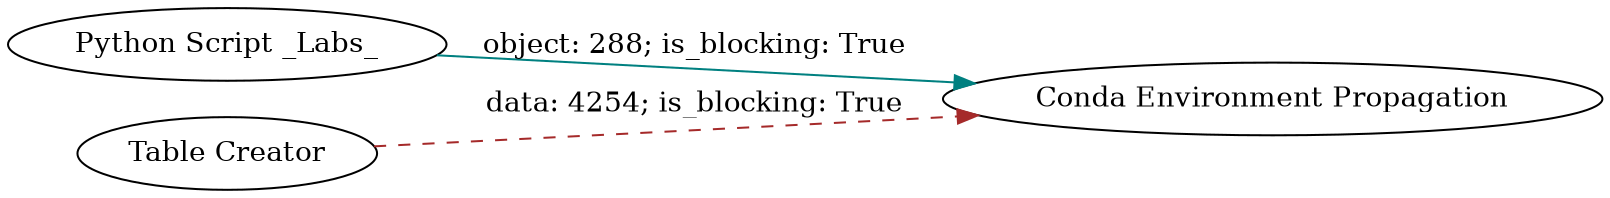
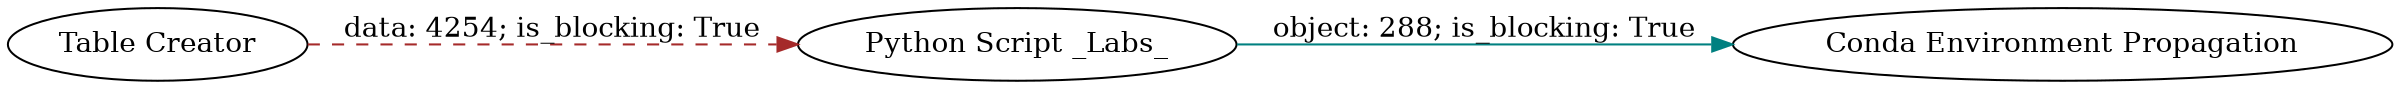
edge "Table Creator" -> "Conda Environment Propagation": now "Table Creator" -> "Python Script _Labs_"
